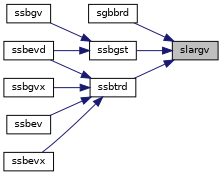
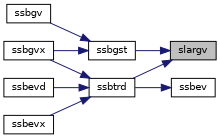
node "sgbbrd": removed
edge "ssbevd" -> "ssbgst": now "ssbgvx" -> "ssbgst"
edge "ssbev" -> "ssbtrd": reversed
